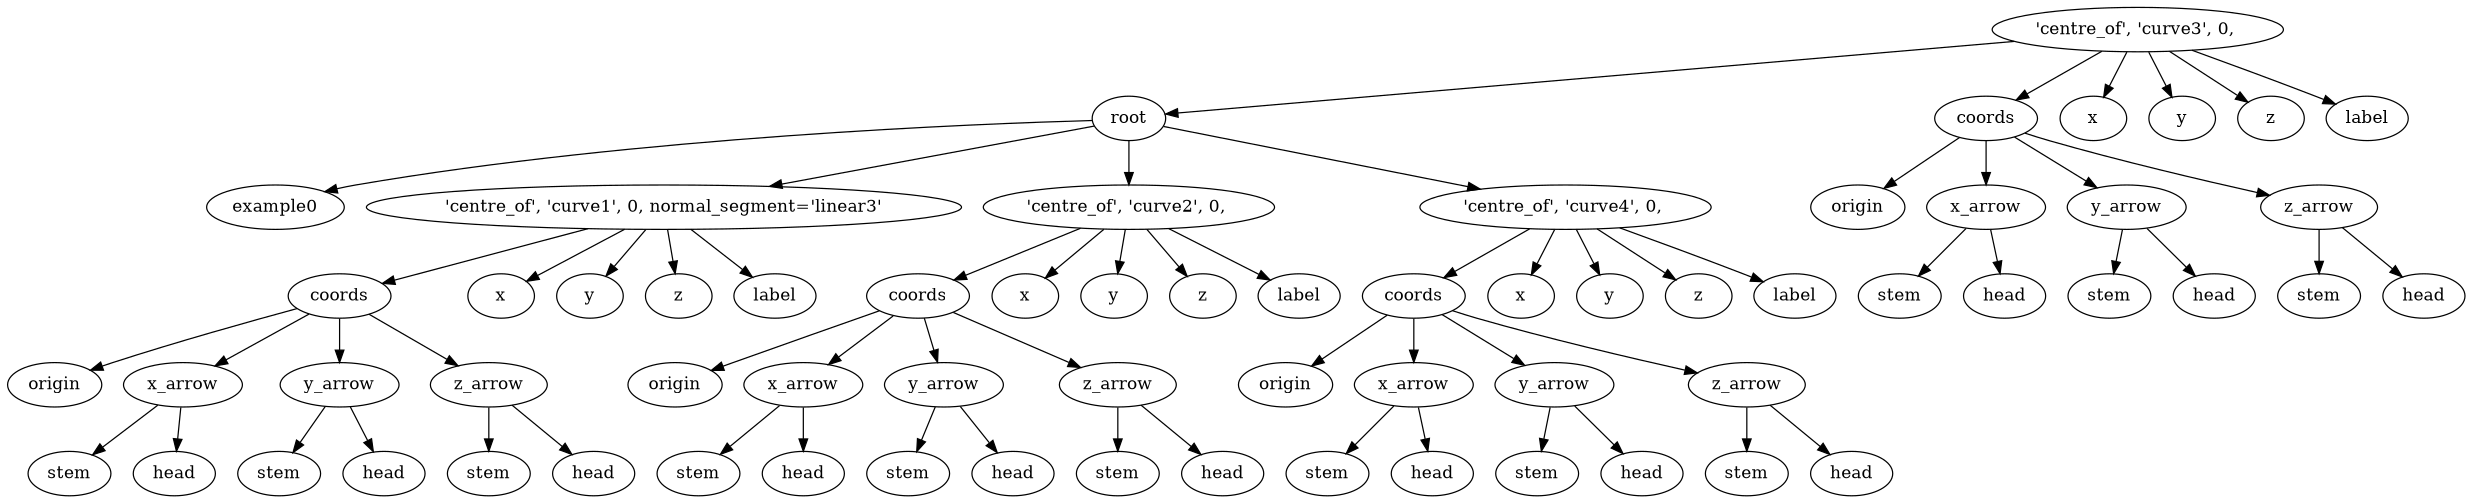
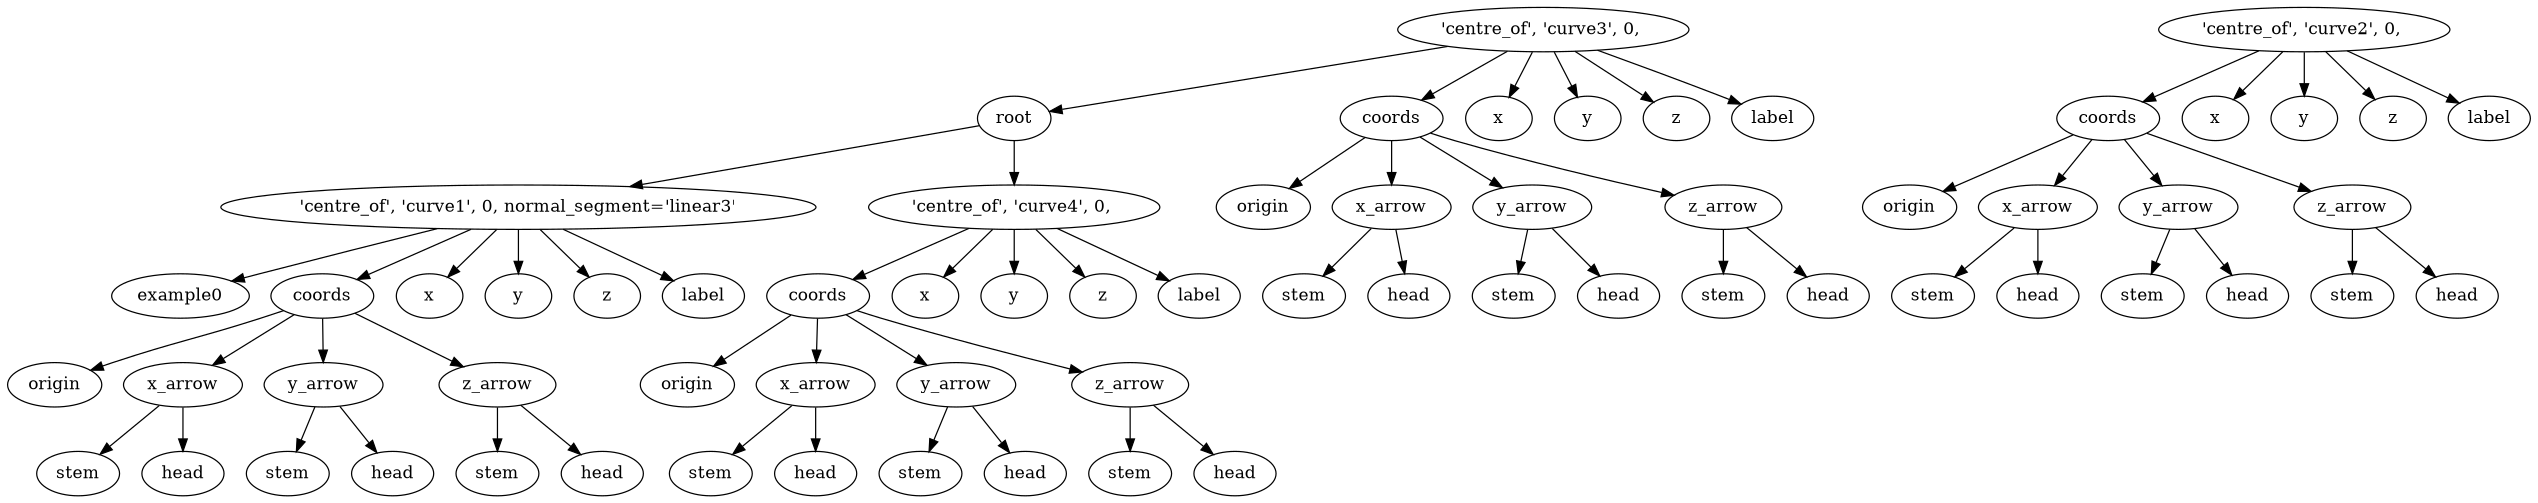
edge "root" -> "example0": now "'centre_of', 'curve1', 0, normal_segment='linear3'" -> "example0"
edge "root" -> "'centre_of', 'curve2', 0,": removed
